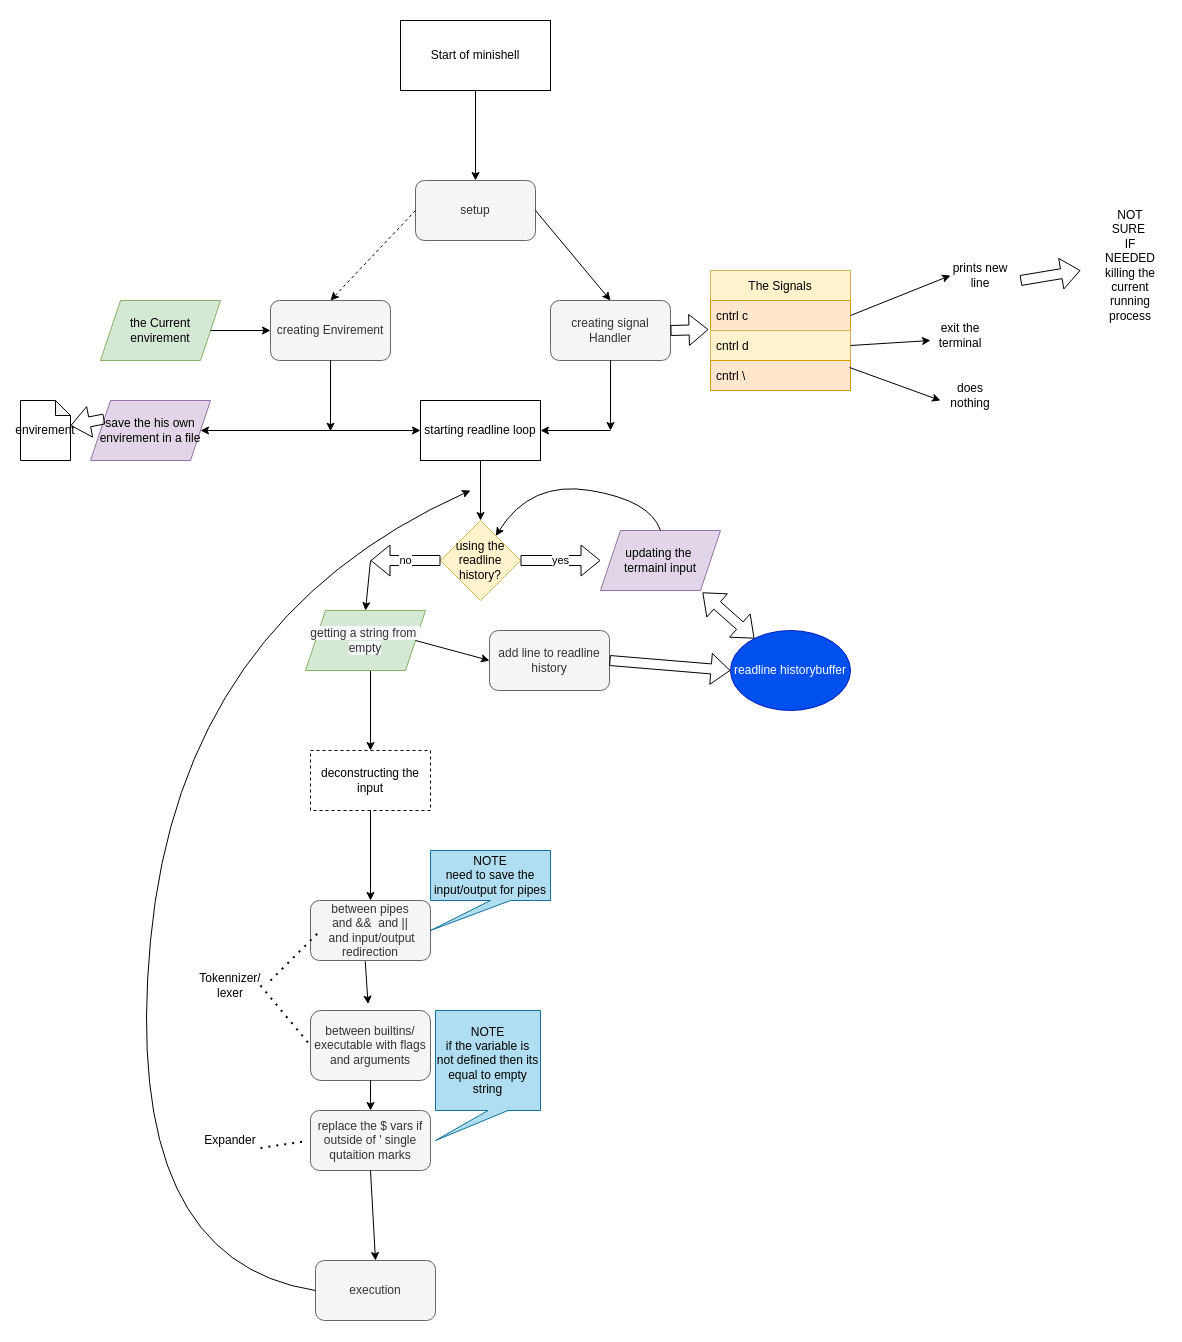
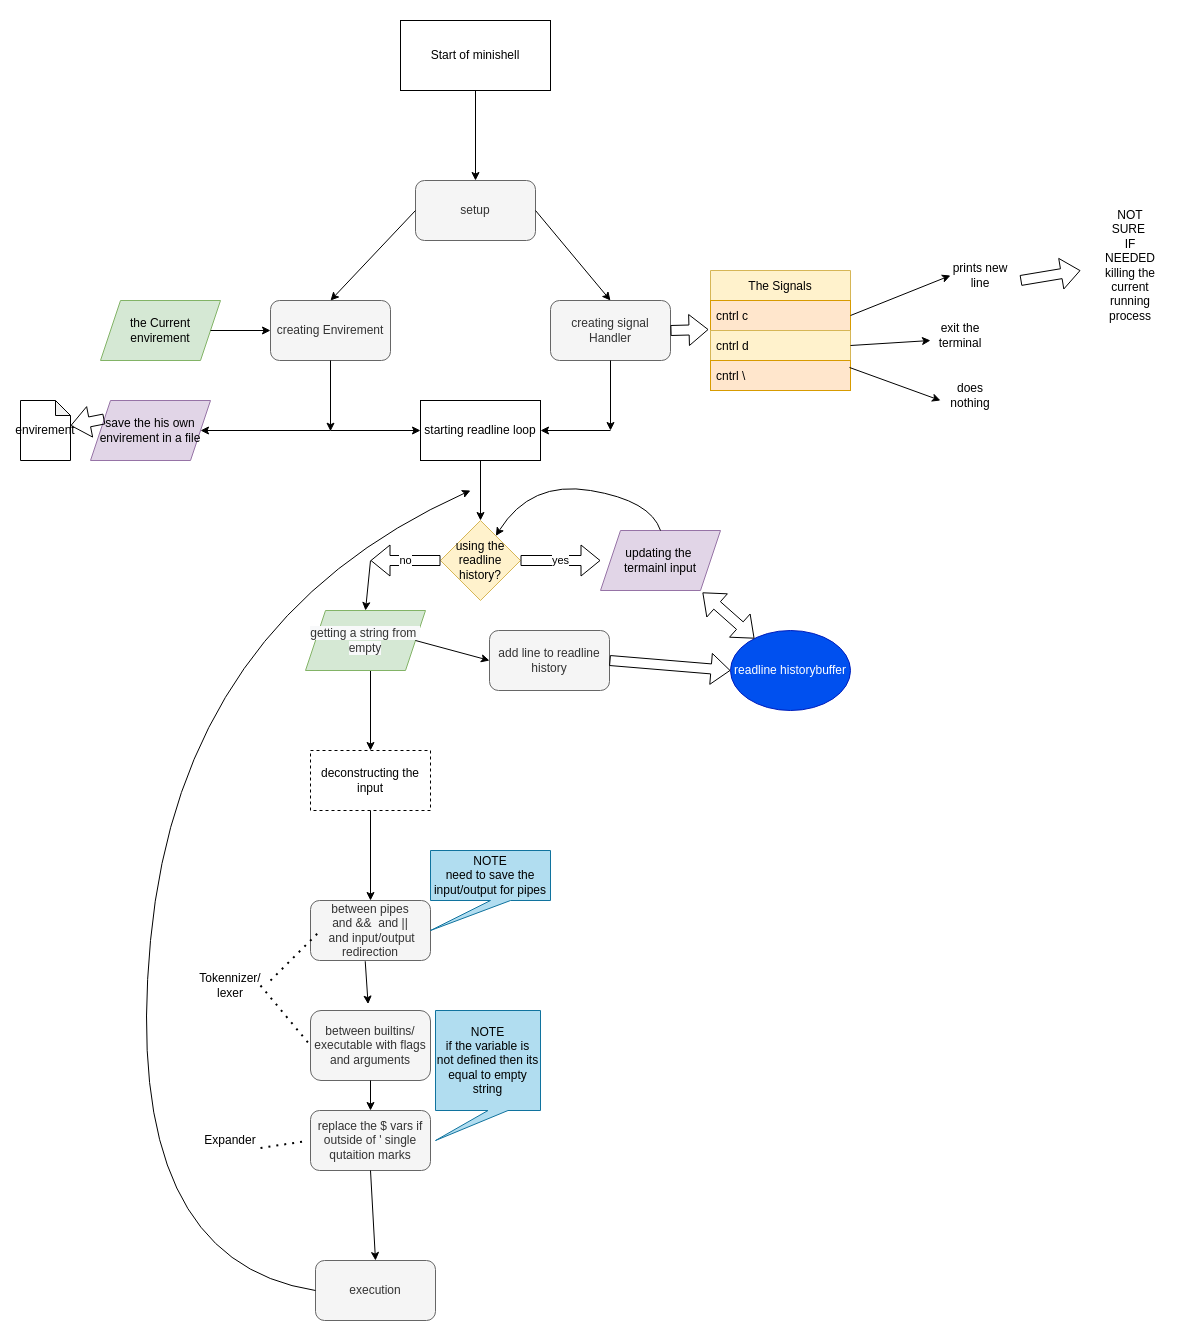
edge "setup" -> "creating Envirement": style dashed -> solid
